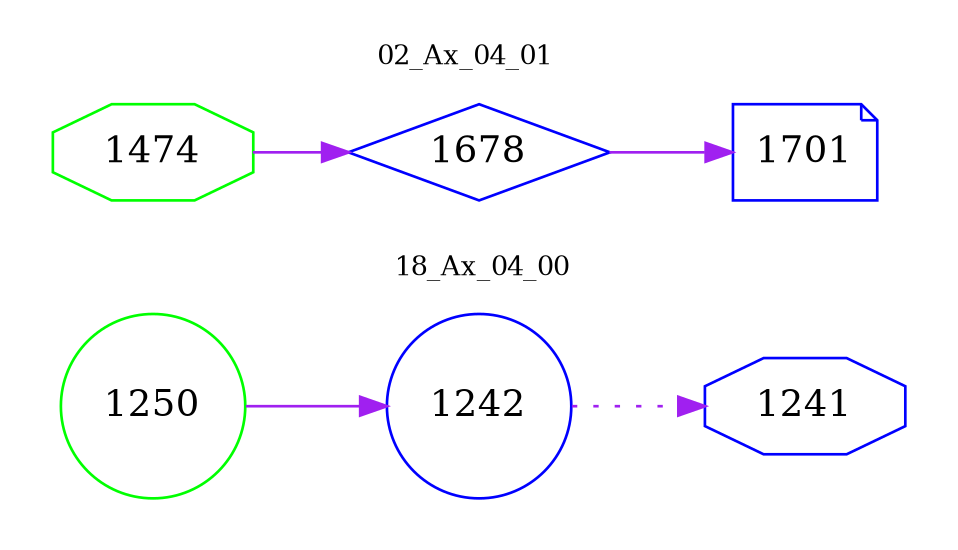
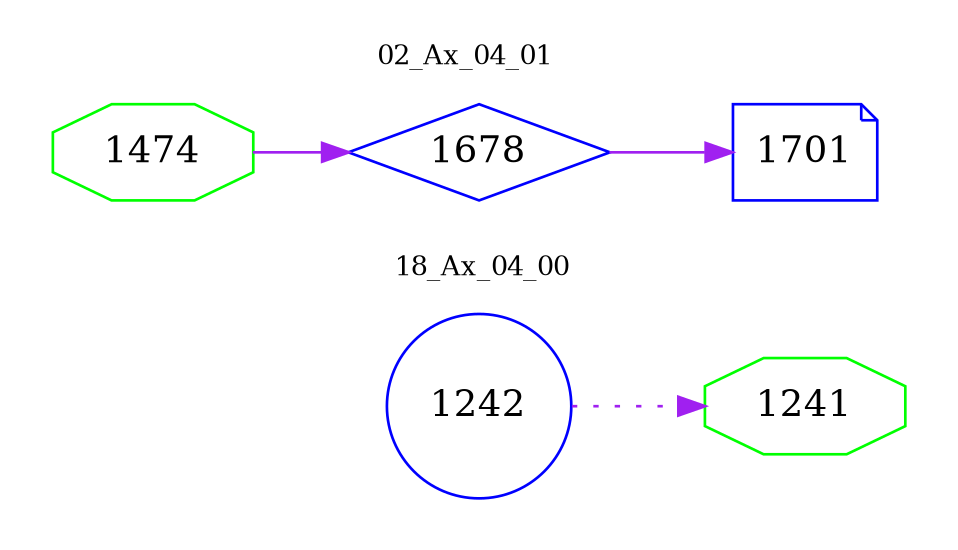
node "1250": removed
node "1241": color blue -> green
